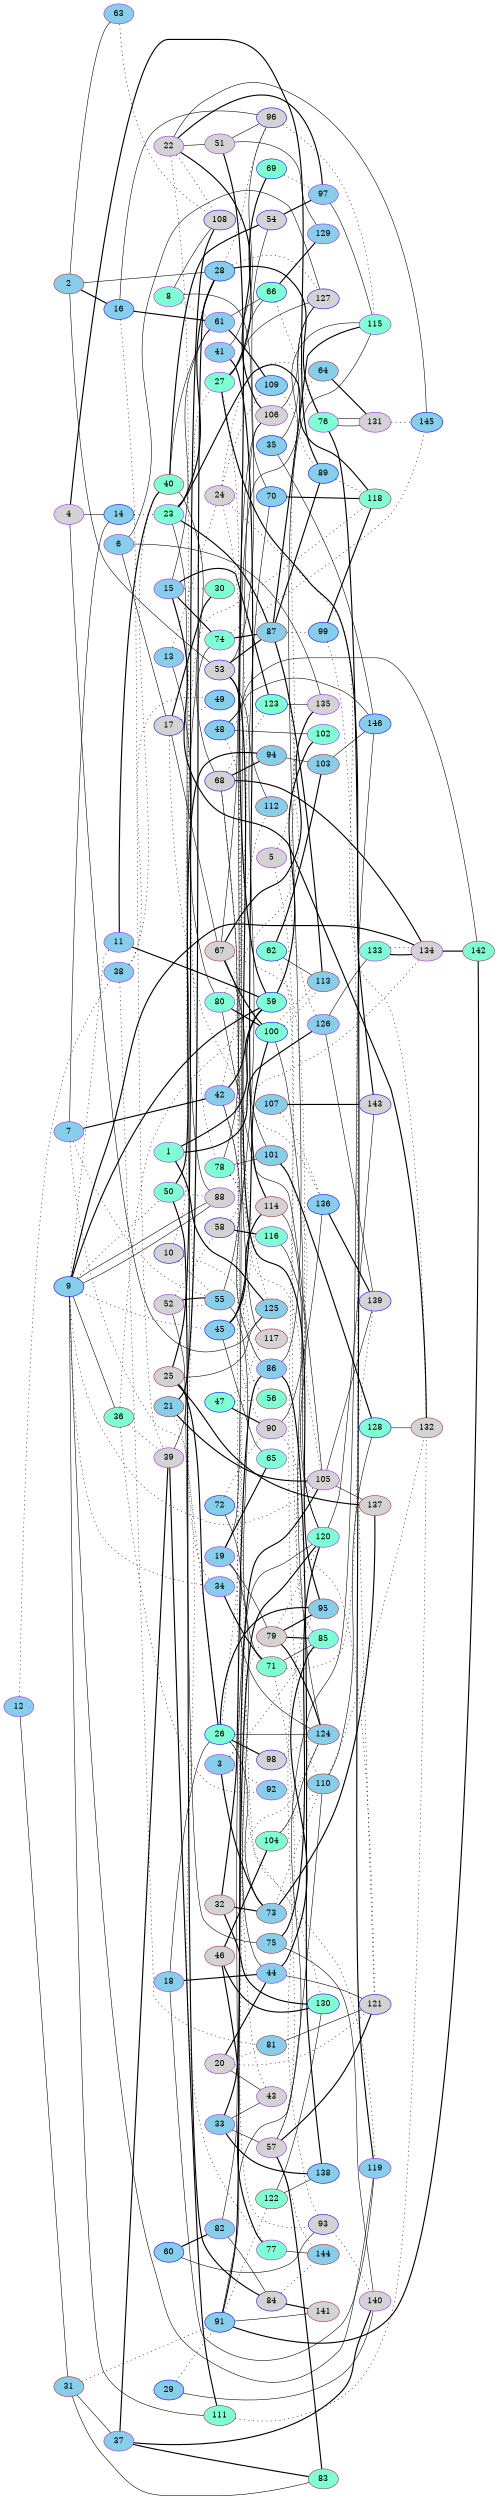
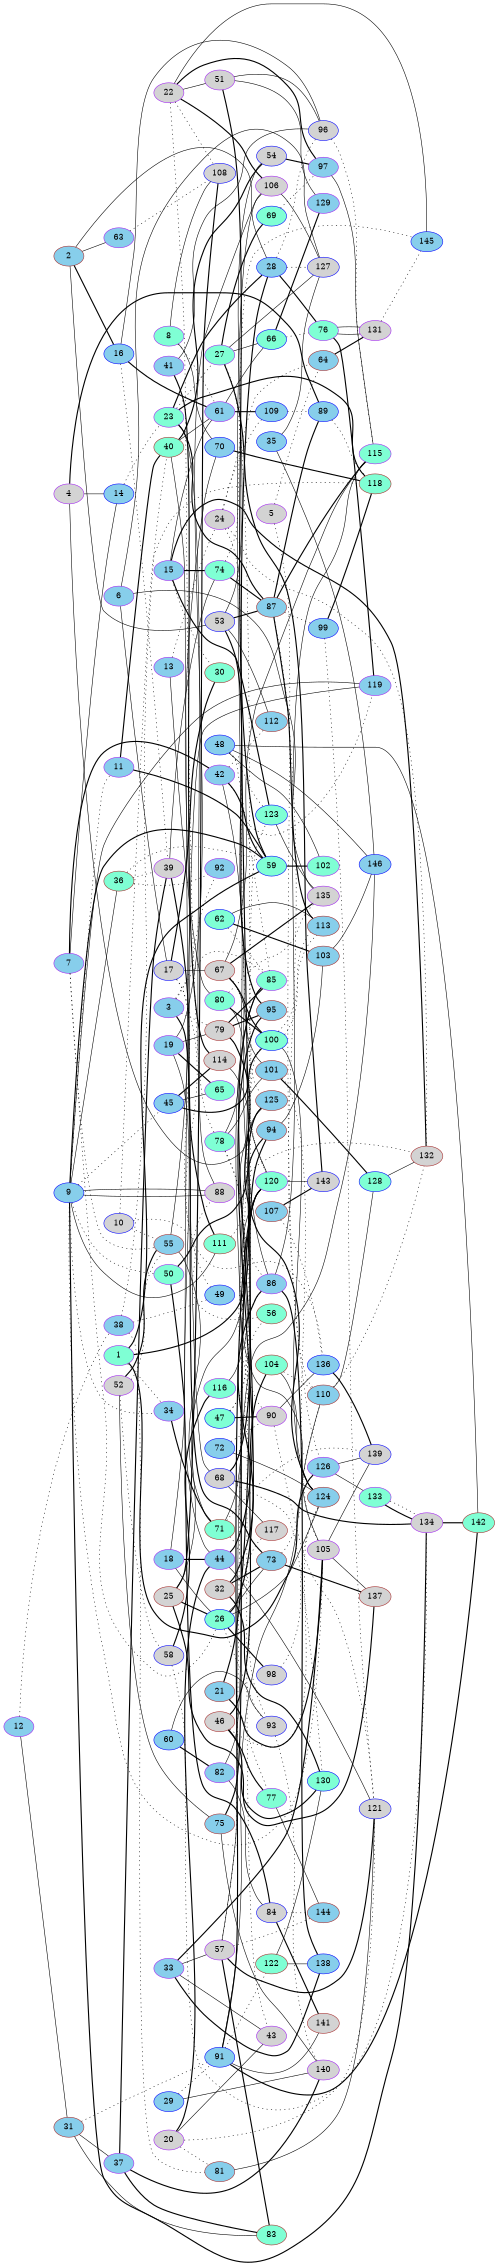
edge "95" -- "57": now "100" -- "57"
